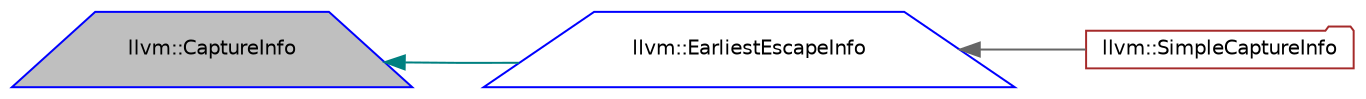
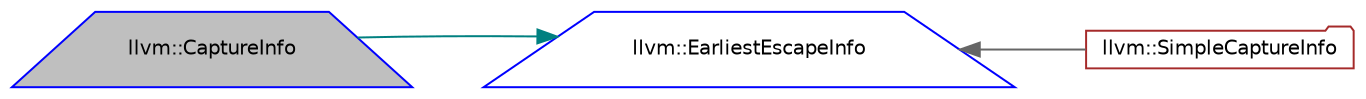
edge "llvm::EarliestEscapeInfo" -> "llvm::CaptureInfo": reversed
